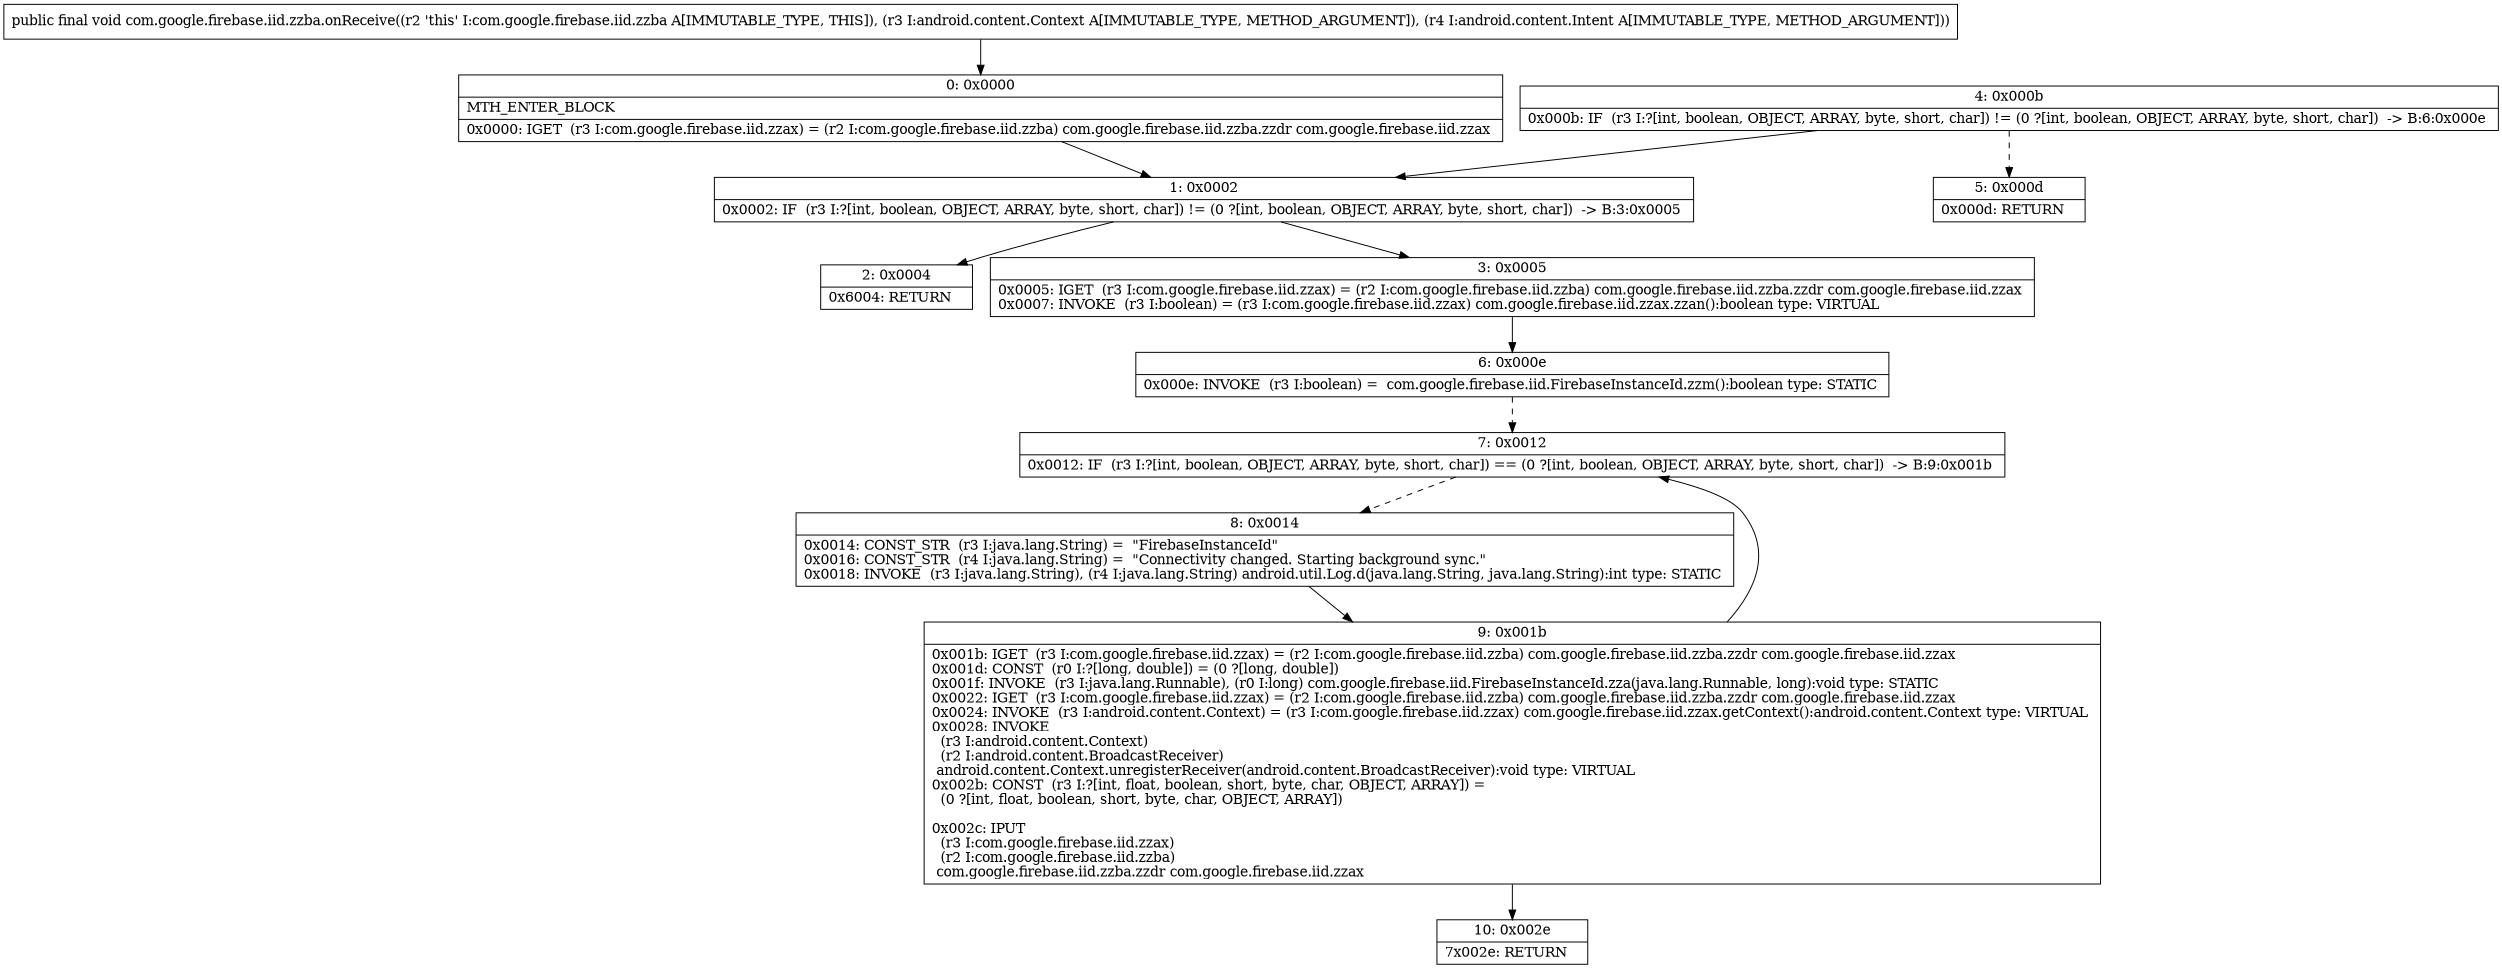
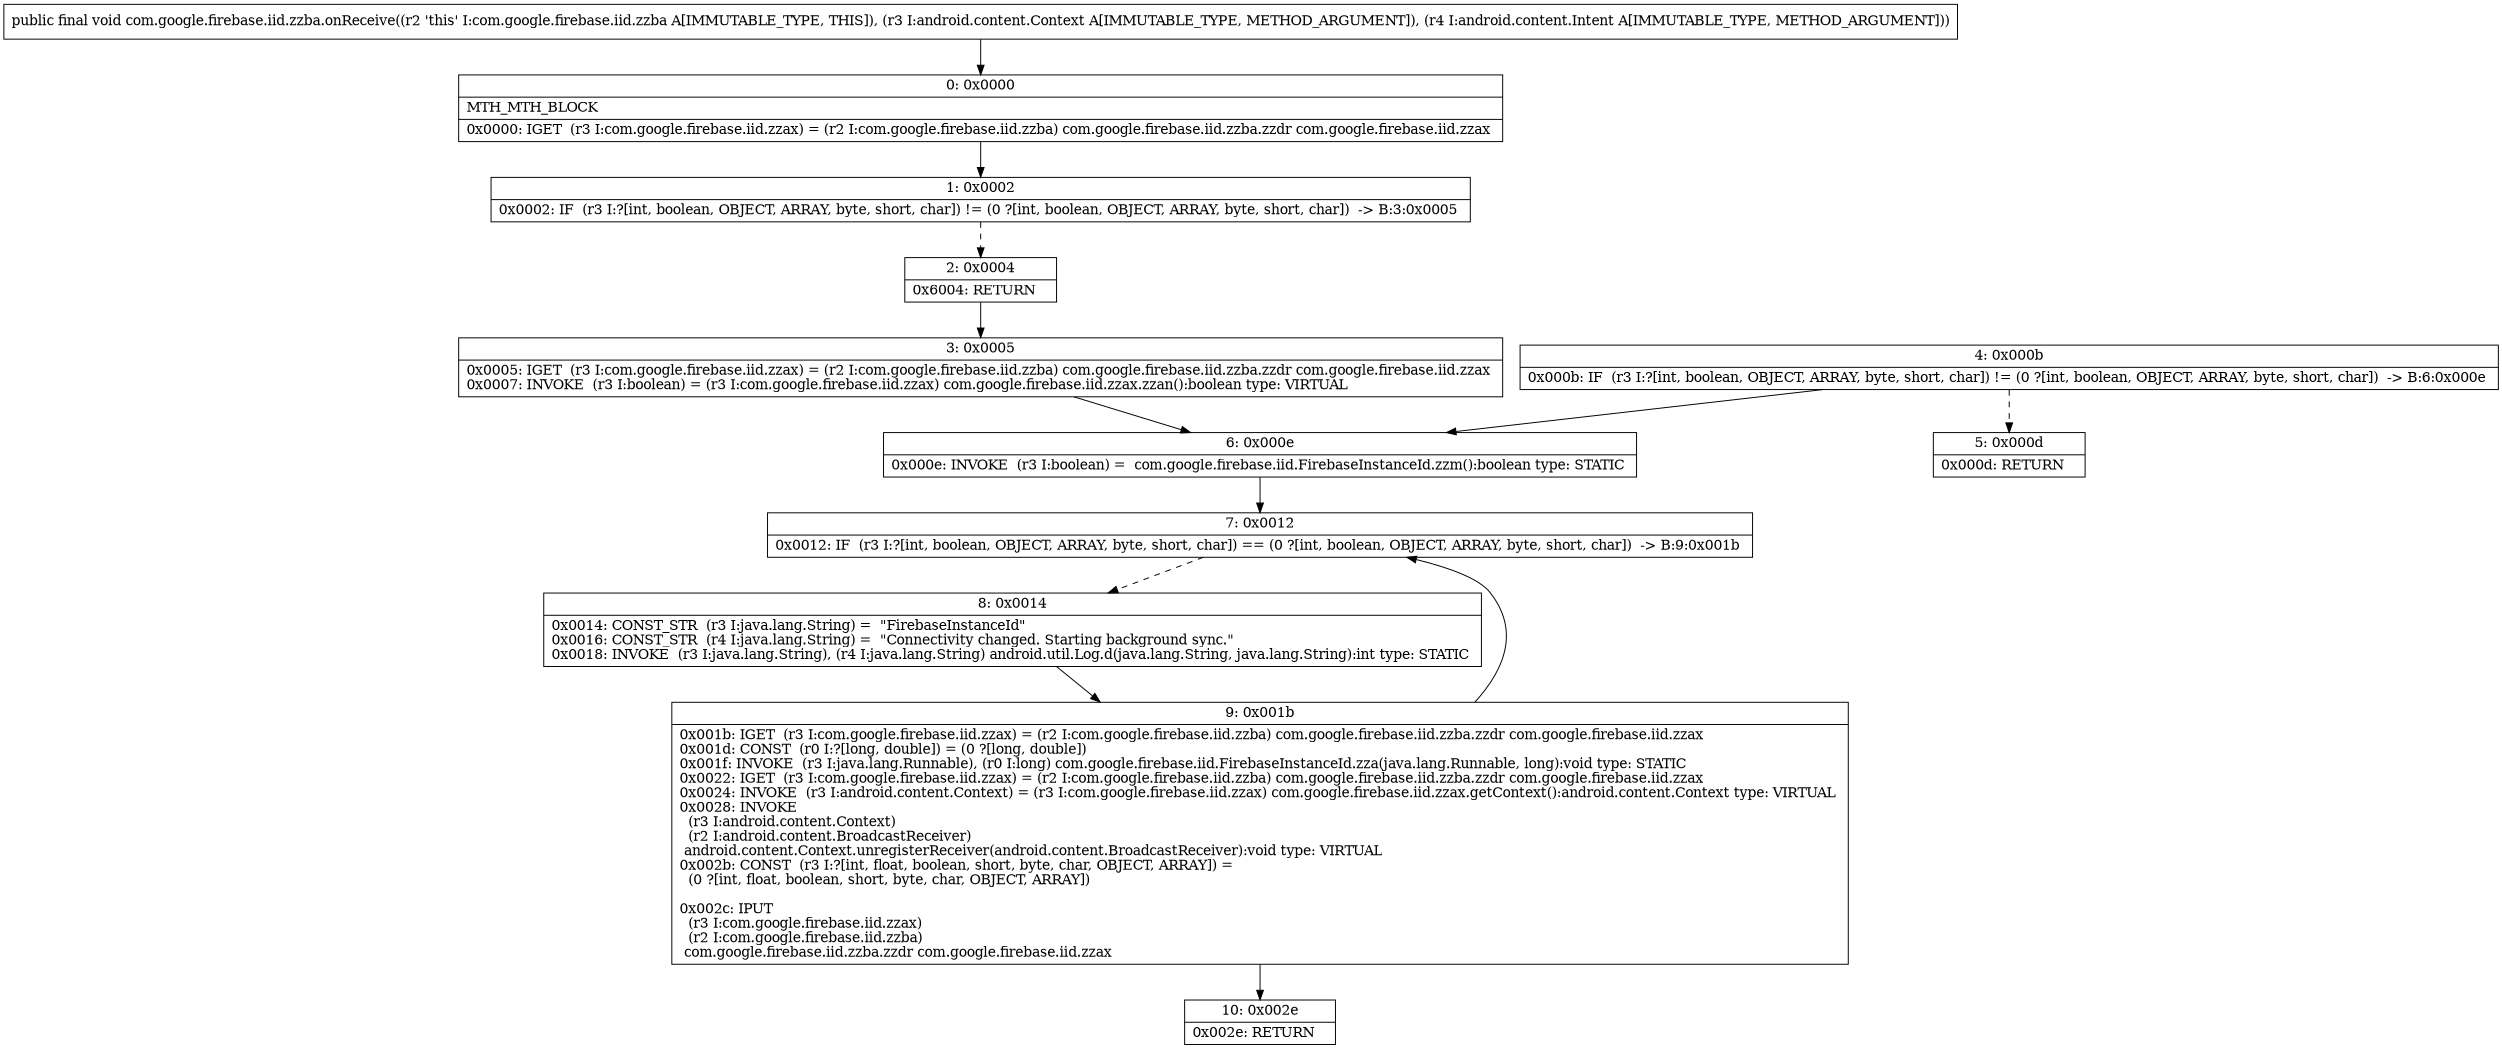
node "0: 0x0000": text "MTH_ENTER_BLOCK" -> "MTH_MTH_BLOCK"
edge "4: 0x000b" -> "1: 0x0002": now "4: 0x000b" -> "6: 0x000e"
edge "1: 0x0002" -> "3: 0x0005": now "2: 0x0004" -> "3: 0x0005"
edge "1: 0x0002" -> "2: 0x0004": style solid -> dashed
edge "6: 0x000e" -> "7: 0x0012": style dashed -> solid
node "10: 0x002e": text "7x002e: RETURN" -> "0x002e: RETURN"
